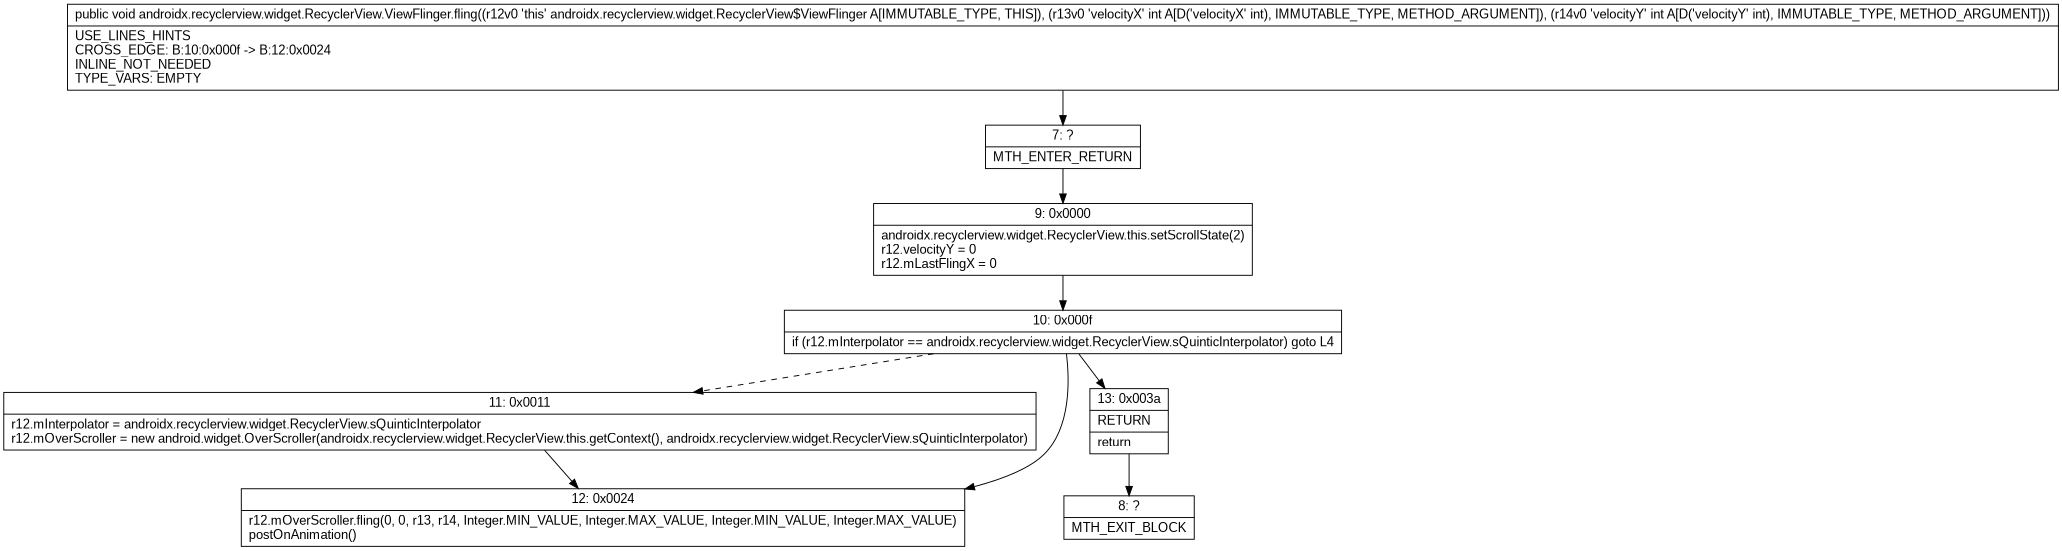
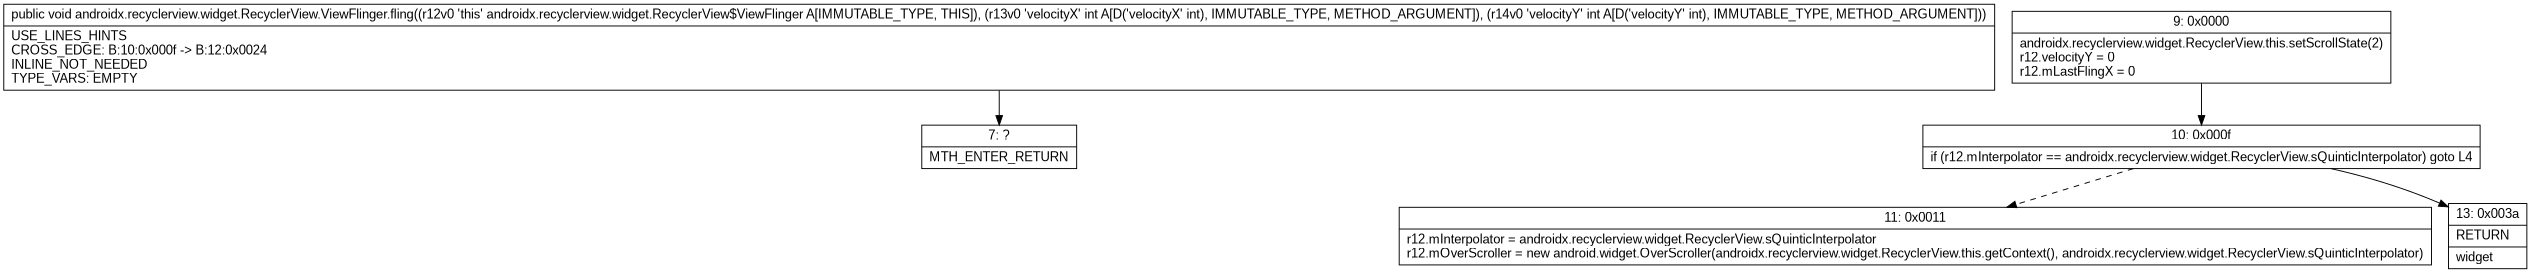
edge "7: ?" -> "9: 0x0000": removed
node "13: 0x003a": text "return" -> "widget"
node "12: 0x0024": removed
node "8: ?": removed
